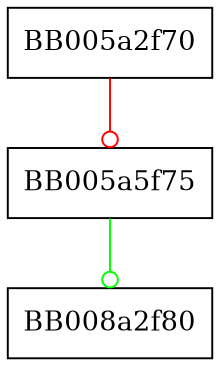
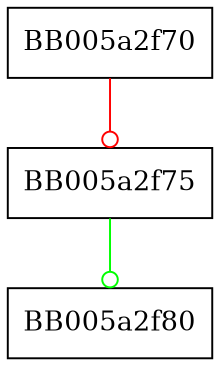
node "BB005a5f75": label "BB005a5f75" -> "BB005a2f75"
node "BB008a2f80": label "BB008a2f80" -> "BB005a2f80"
